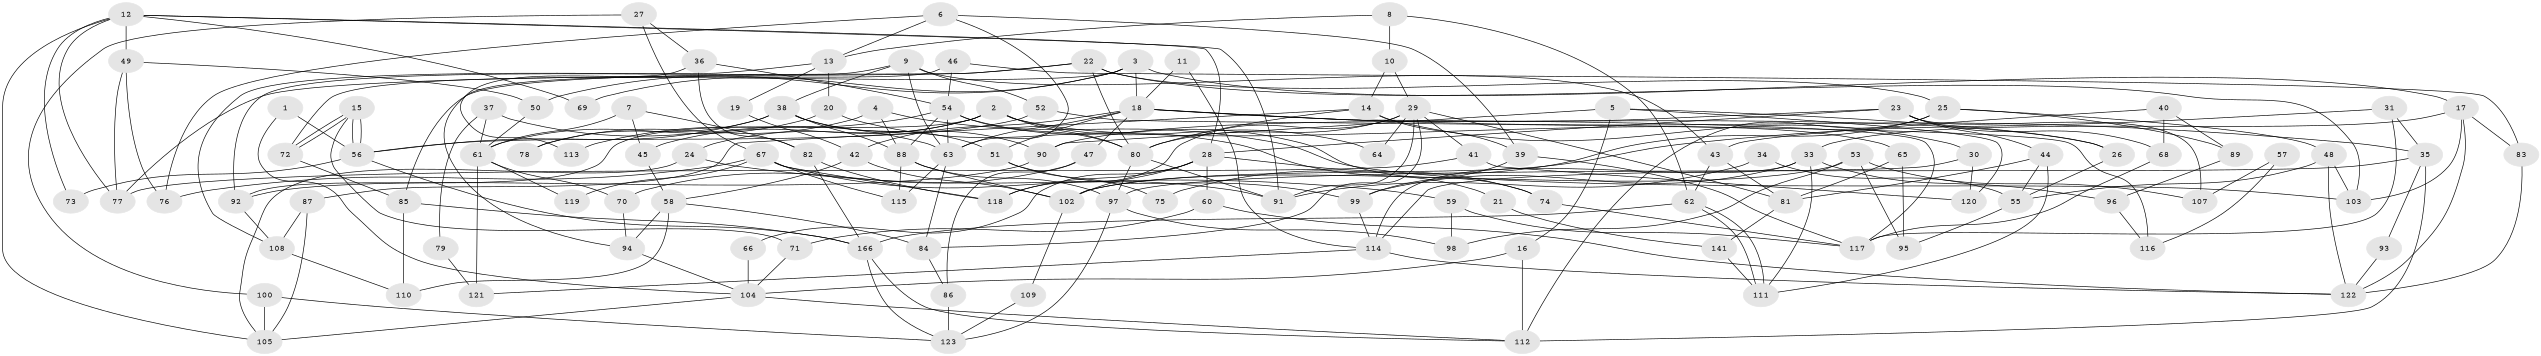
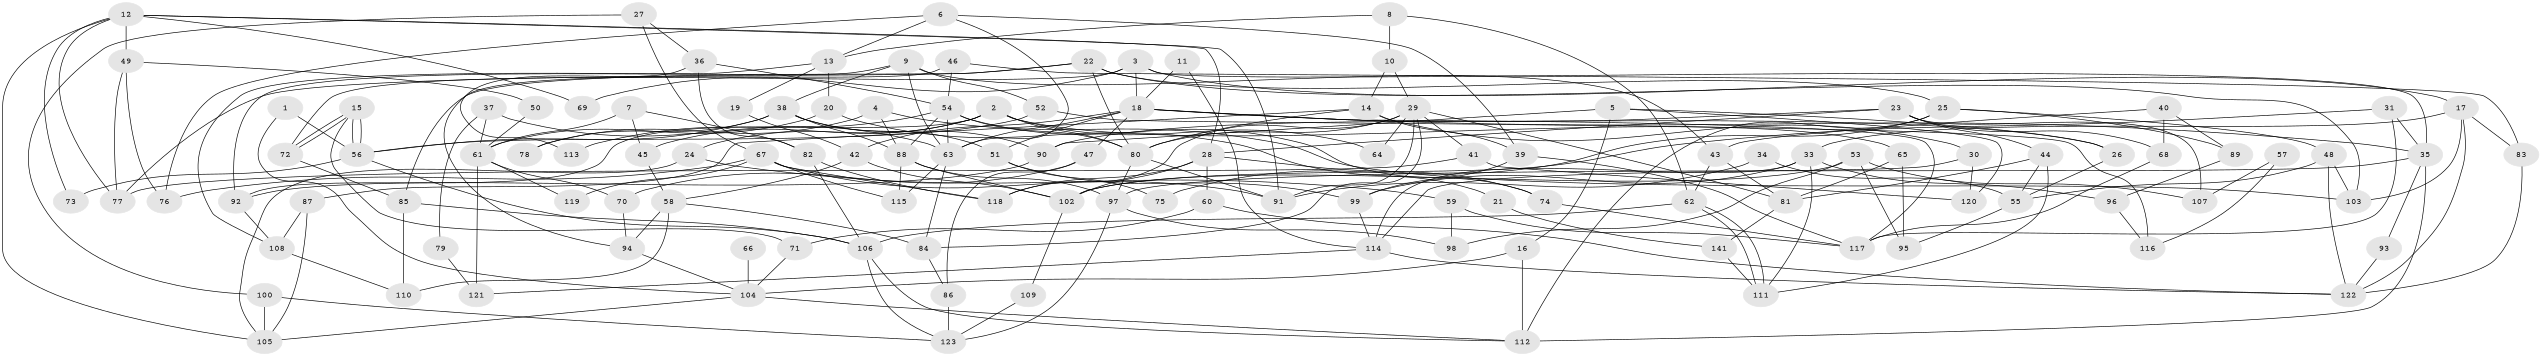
edge "3" -- "50": now "3" -- "35"
edge "28" -- "66": removed
node "166": label "166" -> "106"
